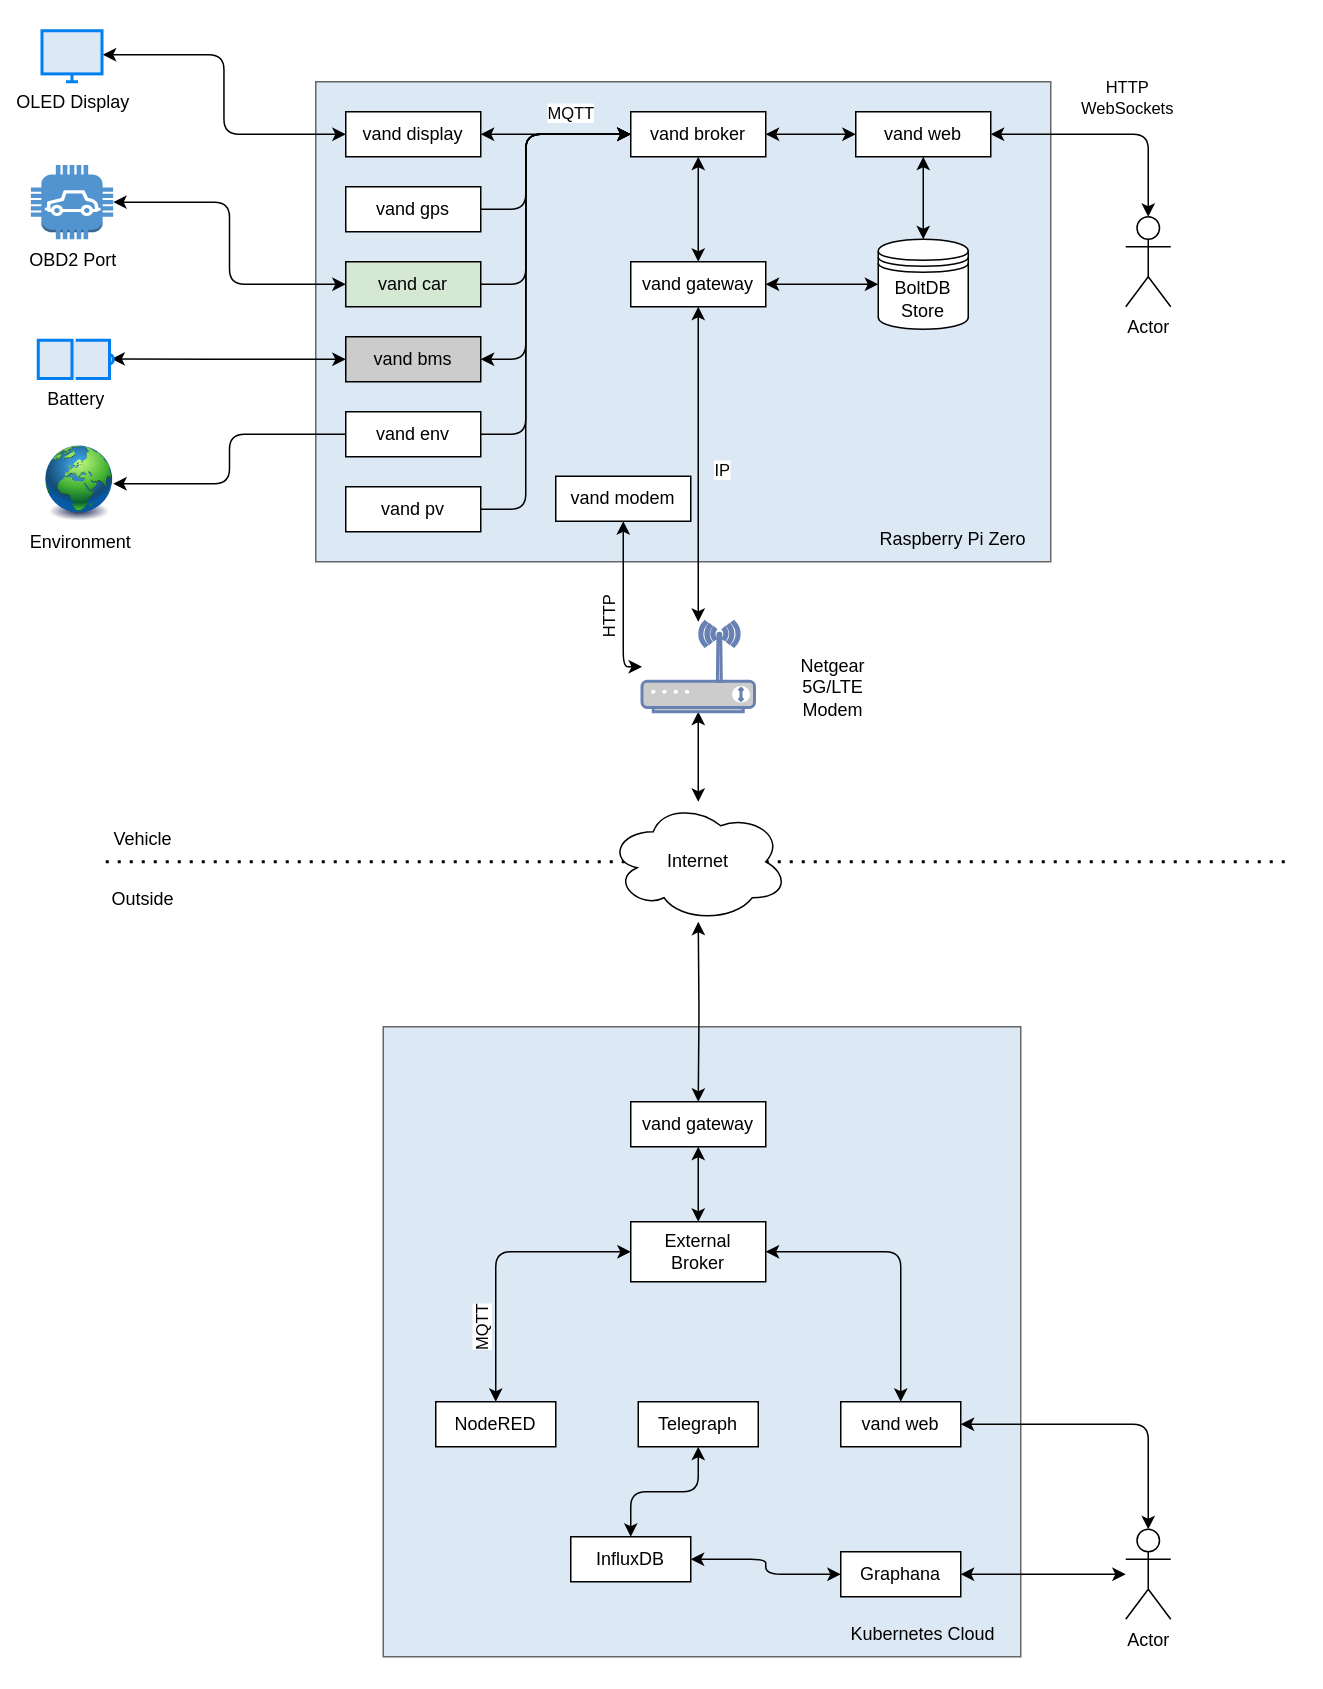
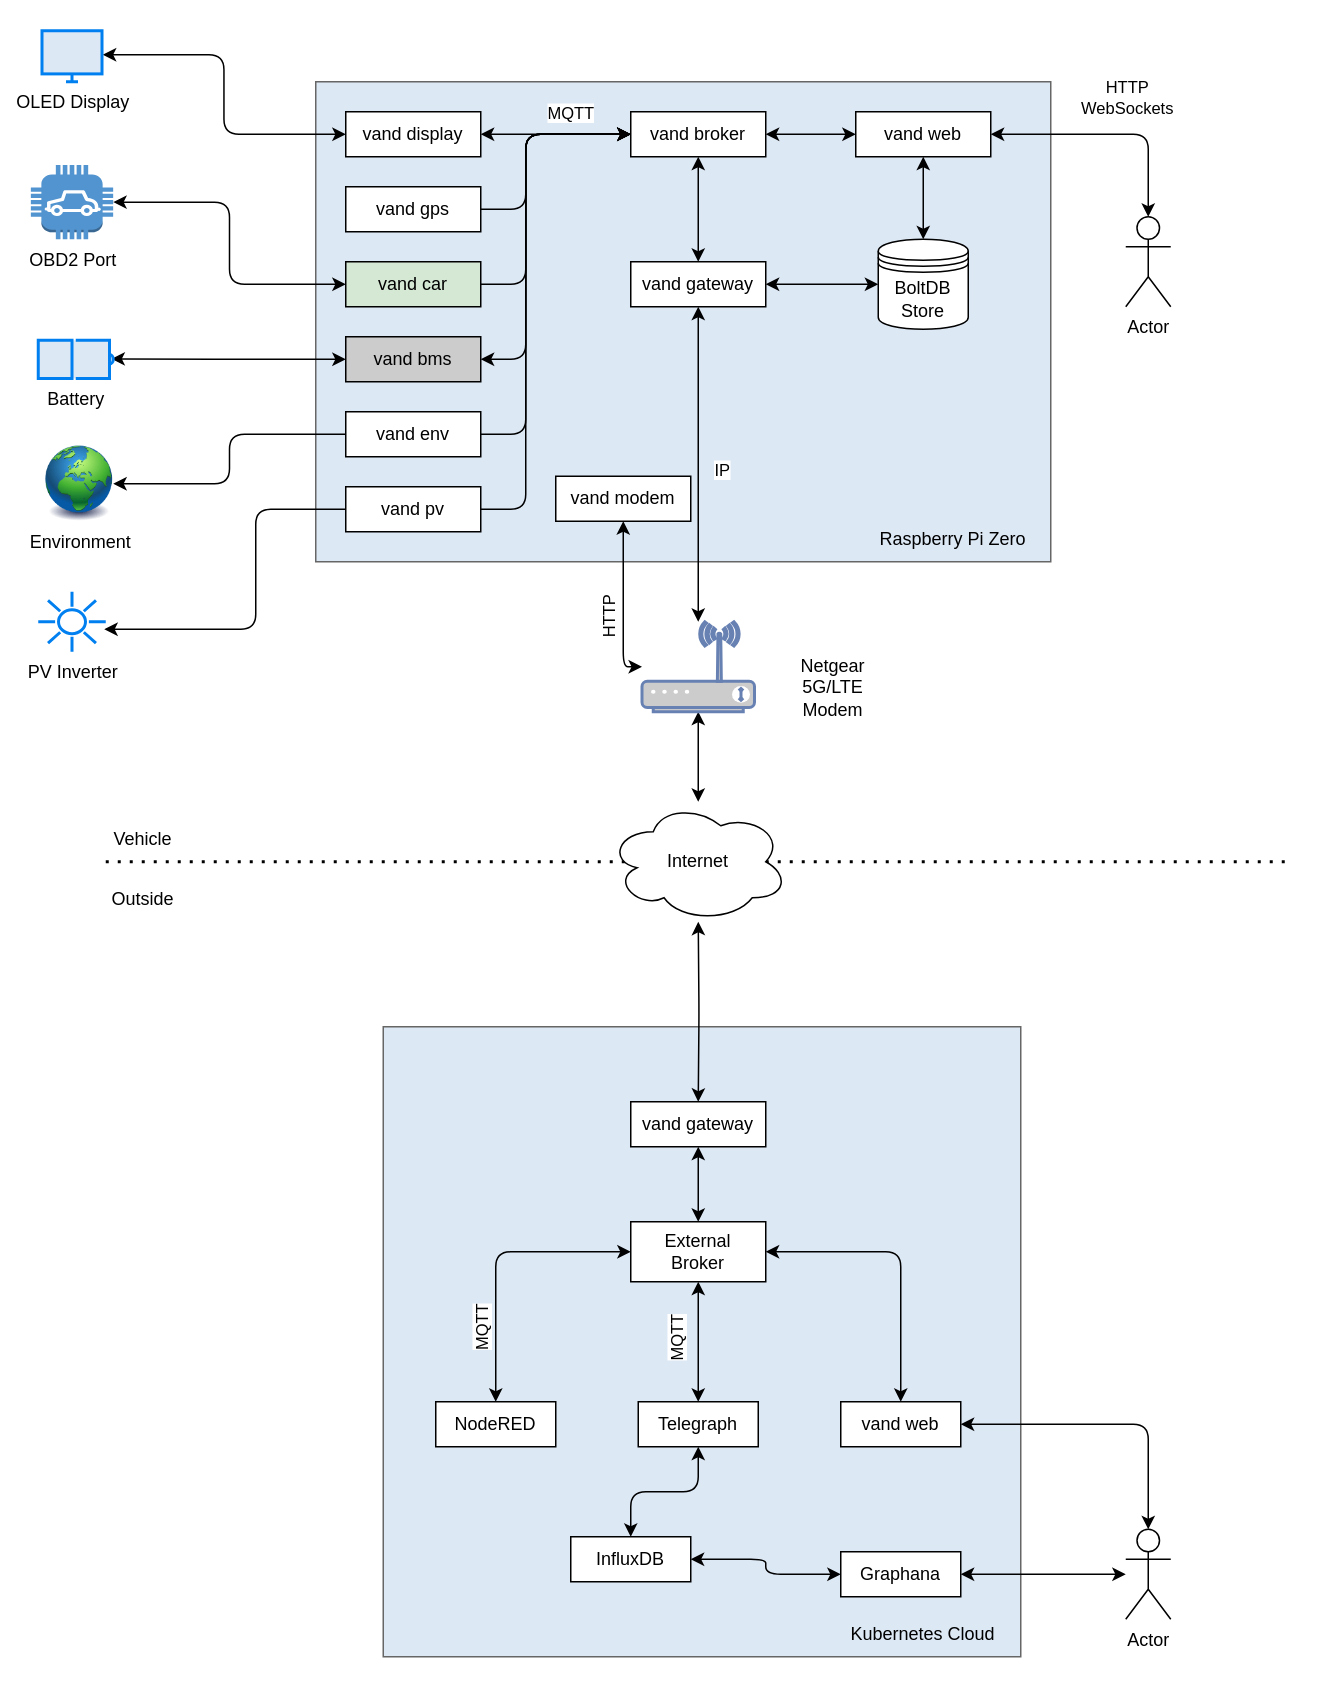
edge "vand pv" -> "PV Inverter": added
node "PV Inverter": added
edge "External Broker" -- "Telegraph": added, label "MQTT"
